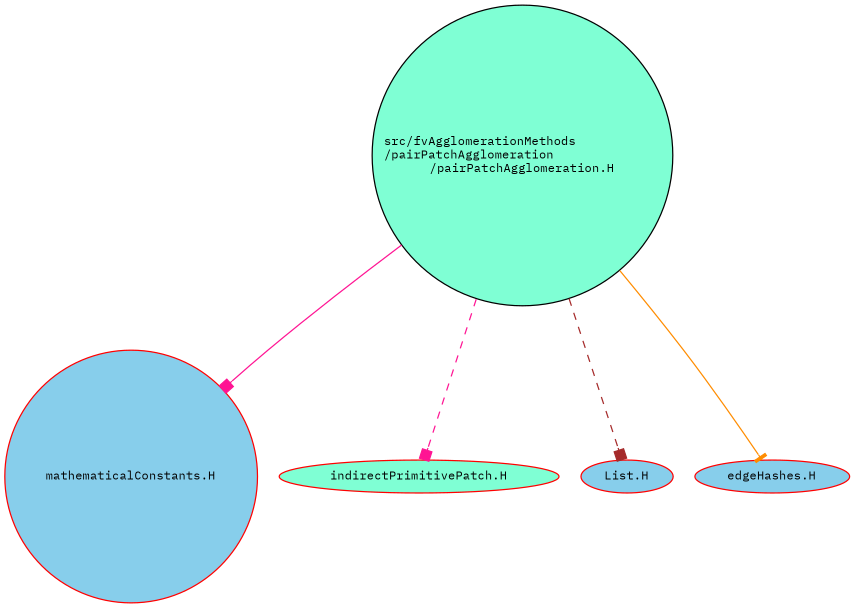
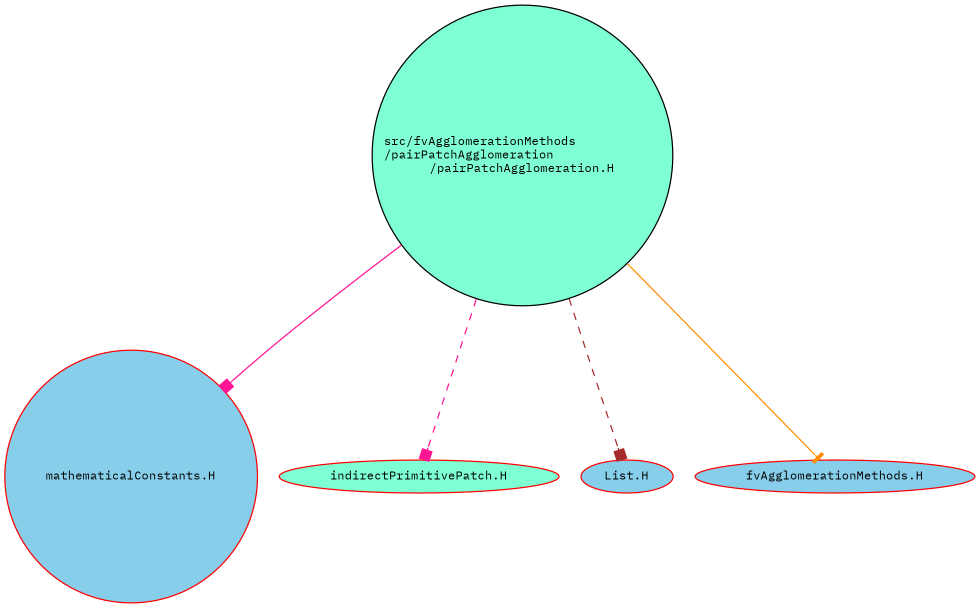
node "edgeHashes.H": label "edgeHashes.H" -> "fvAgglomerationMethods.H"
